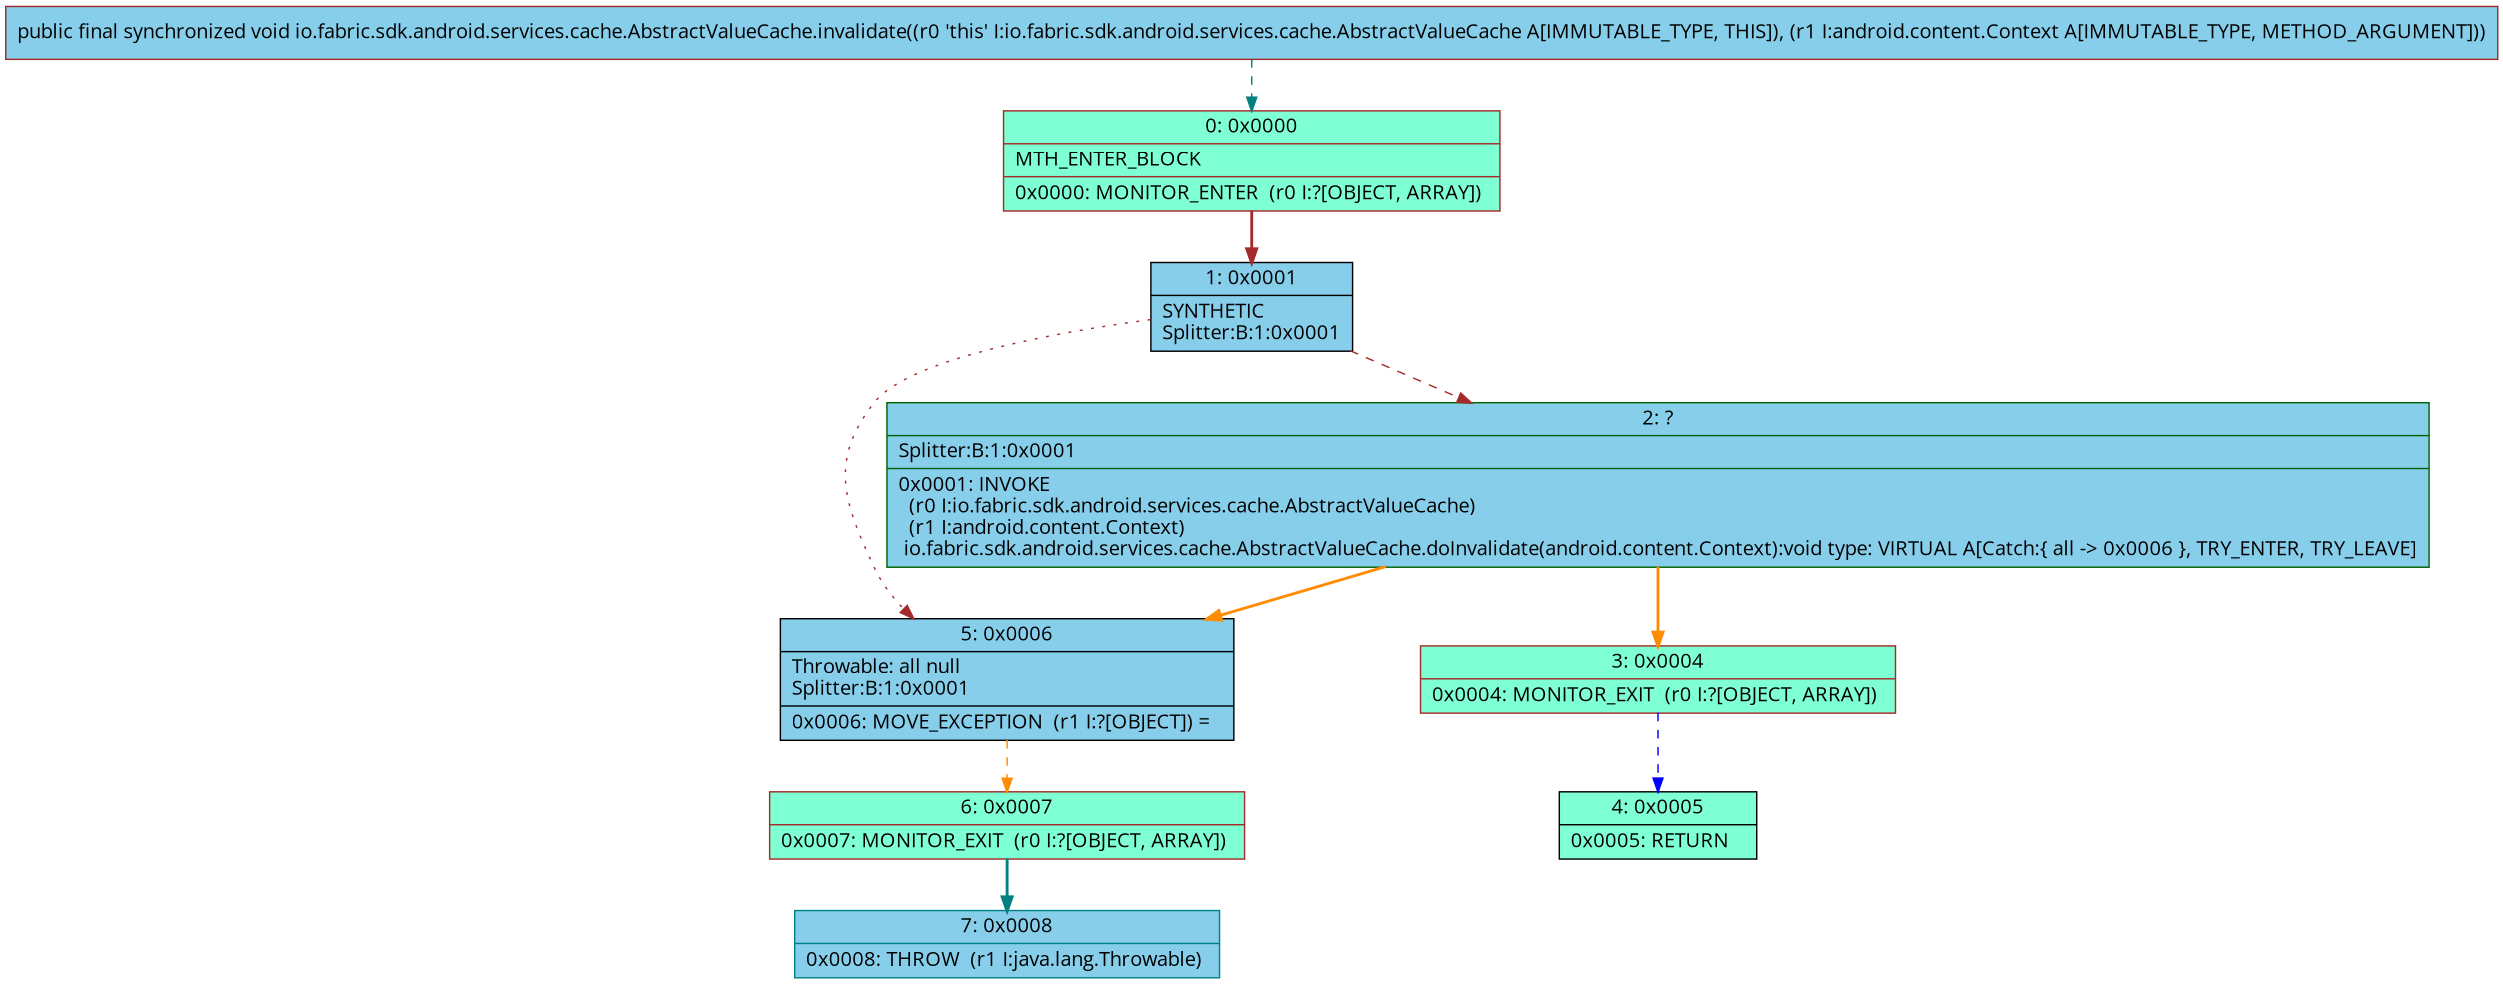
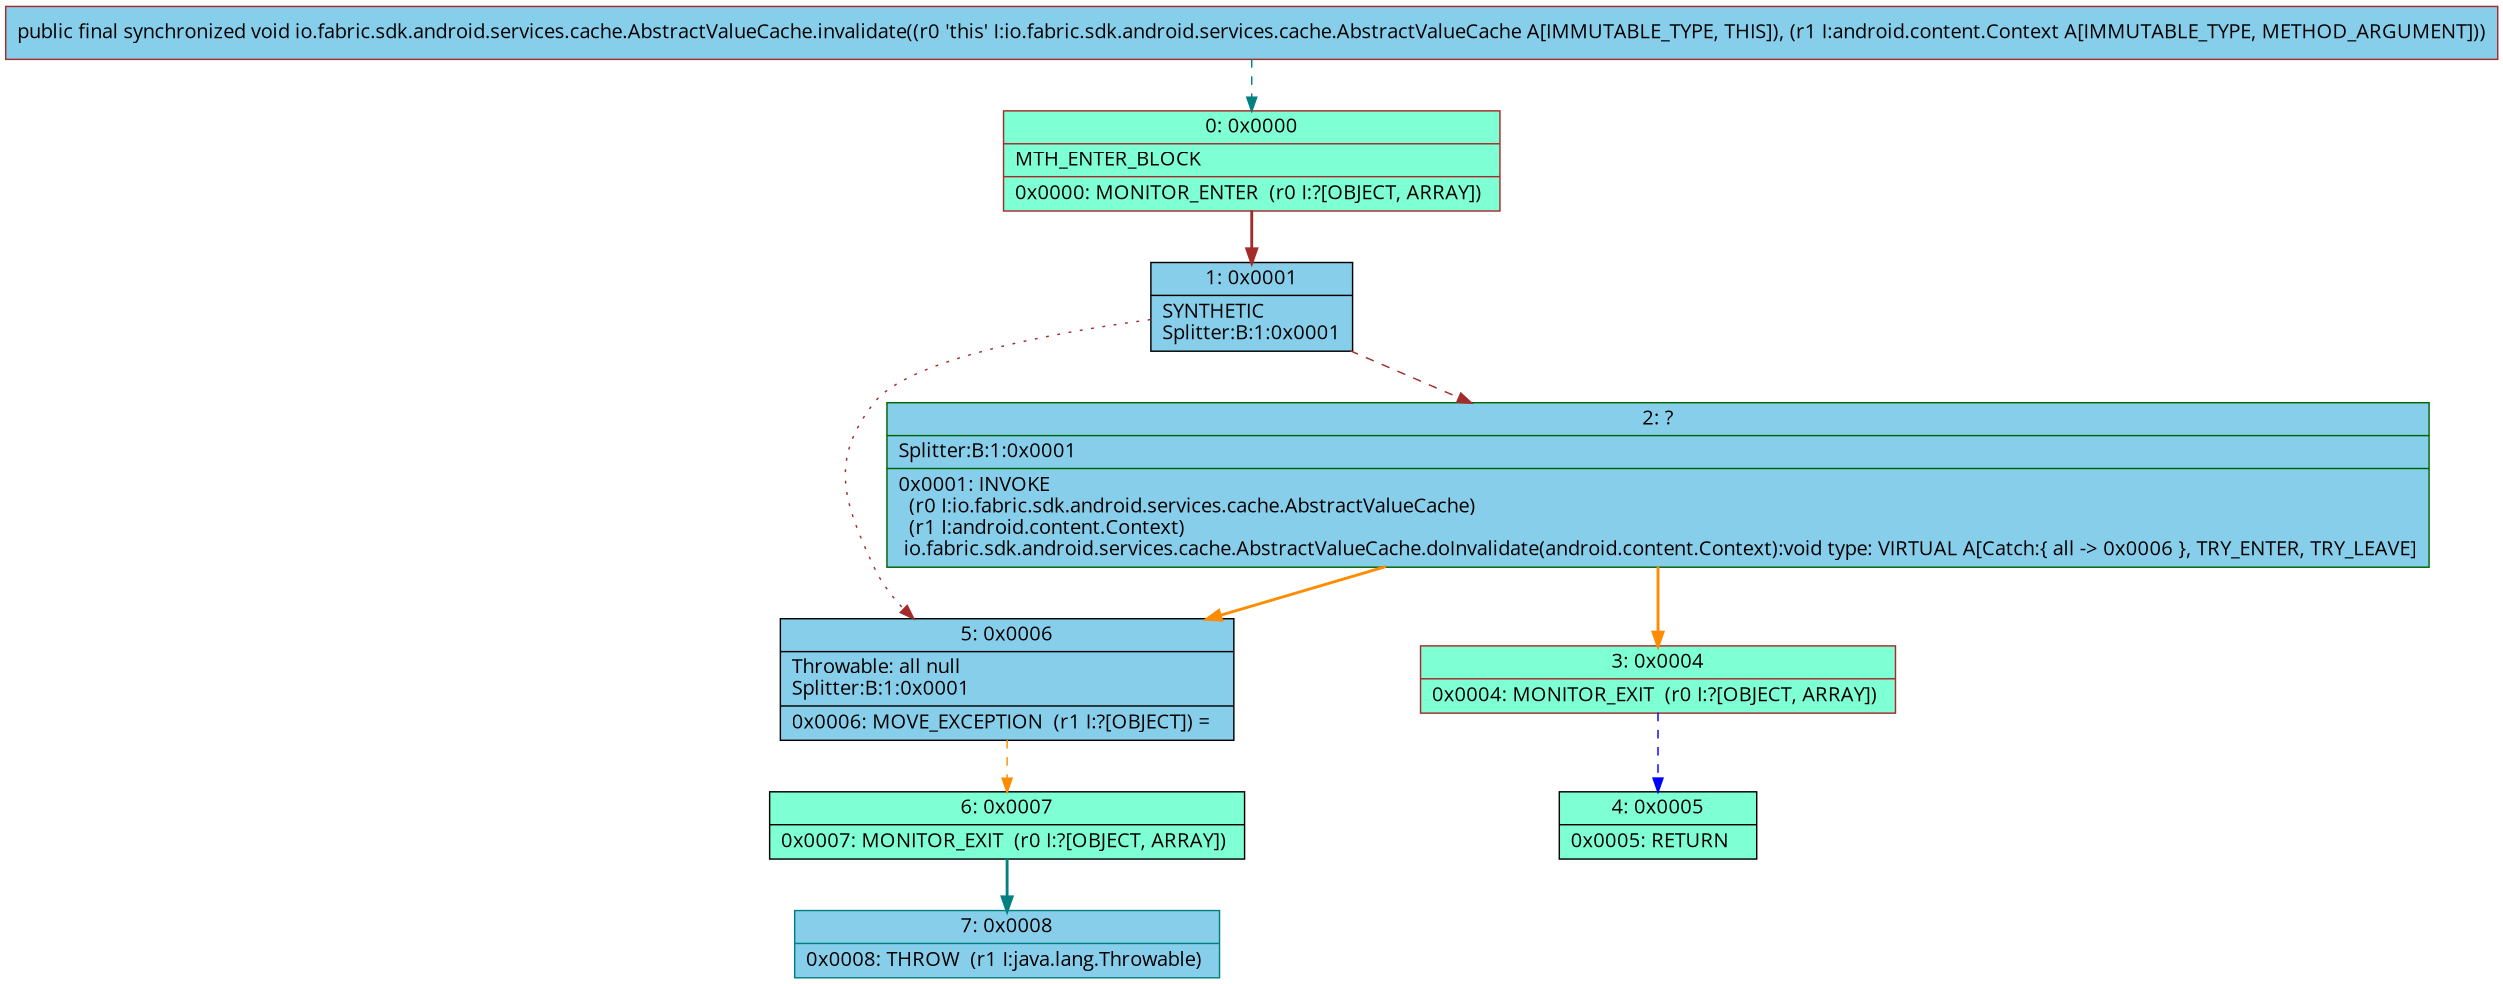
node "6: 0x0007": color brown -> black
